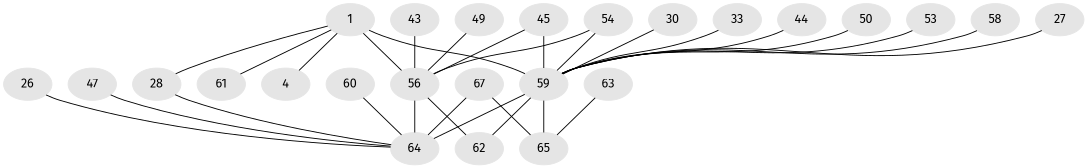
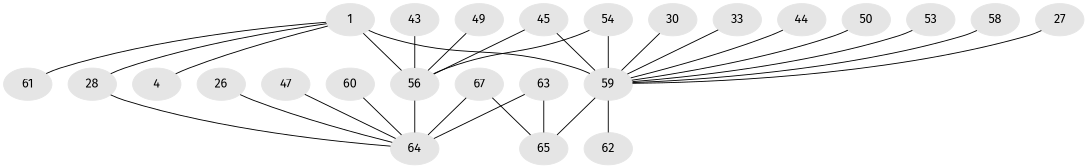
edge "56" -- "62": removed
edge "59" -- "64": now "63" -- "64"
